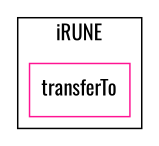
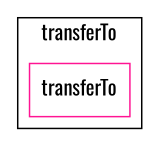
cluster "iRUNE": label "iRUNE" -> "transferTo"
